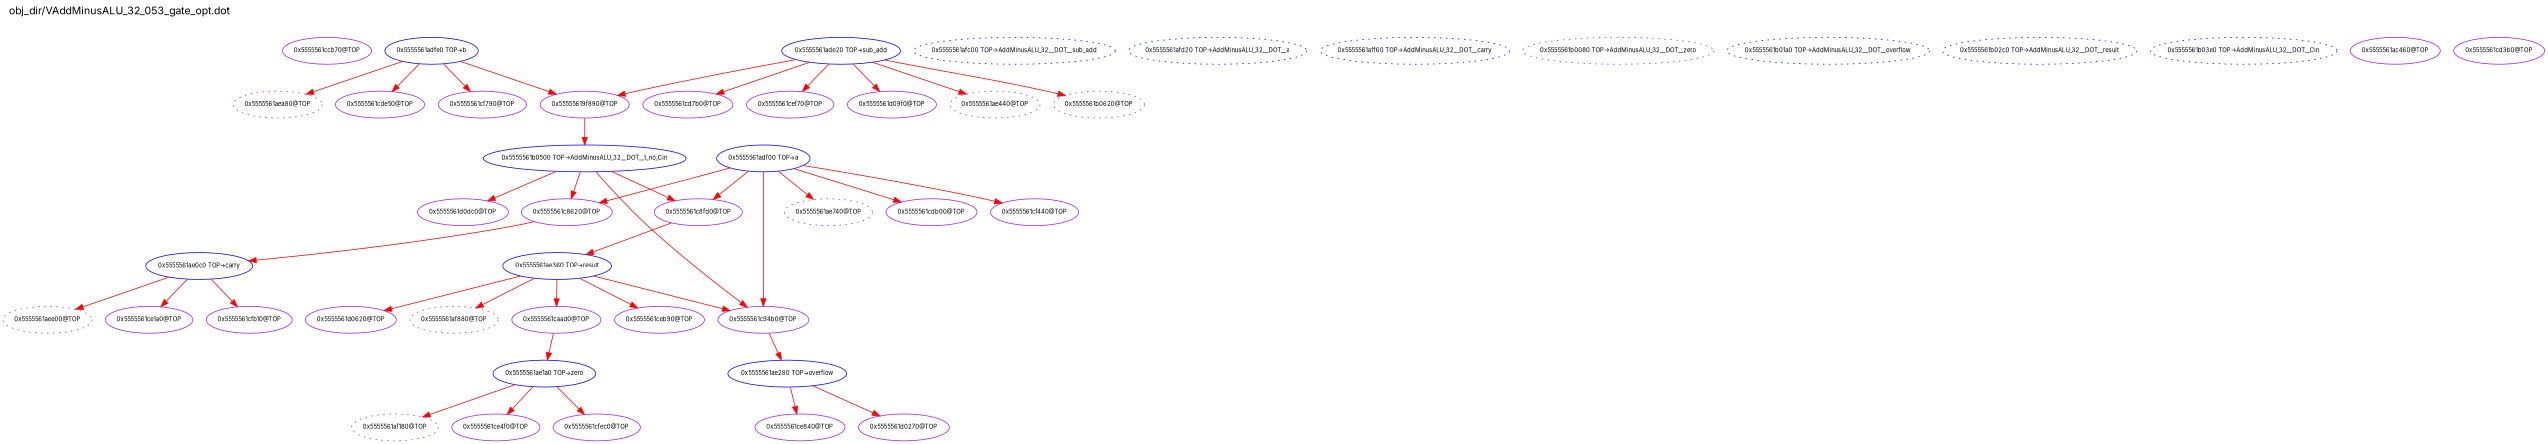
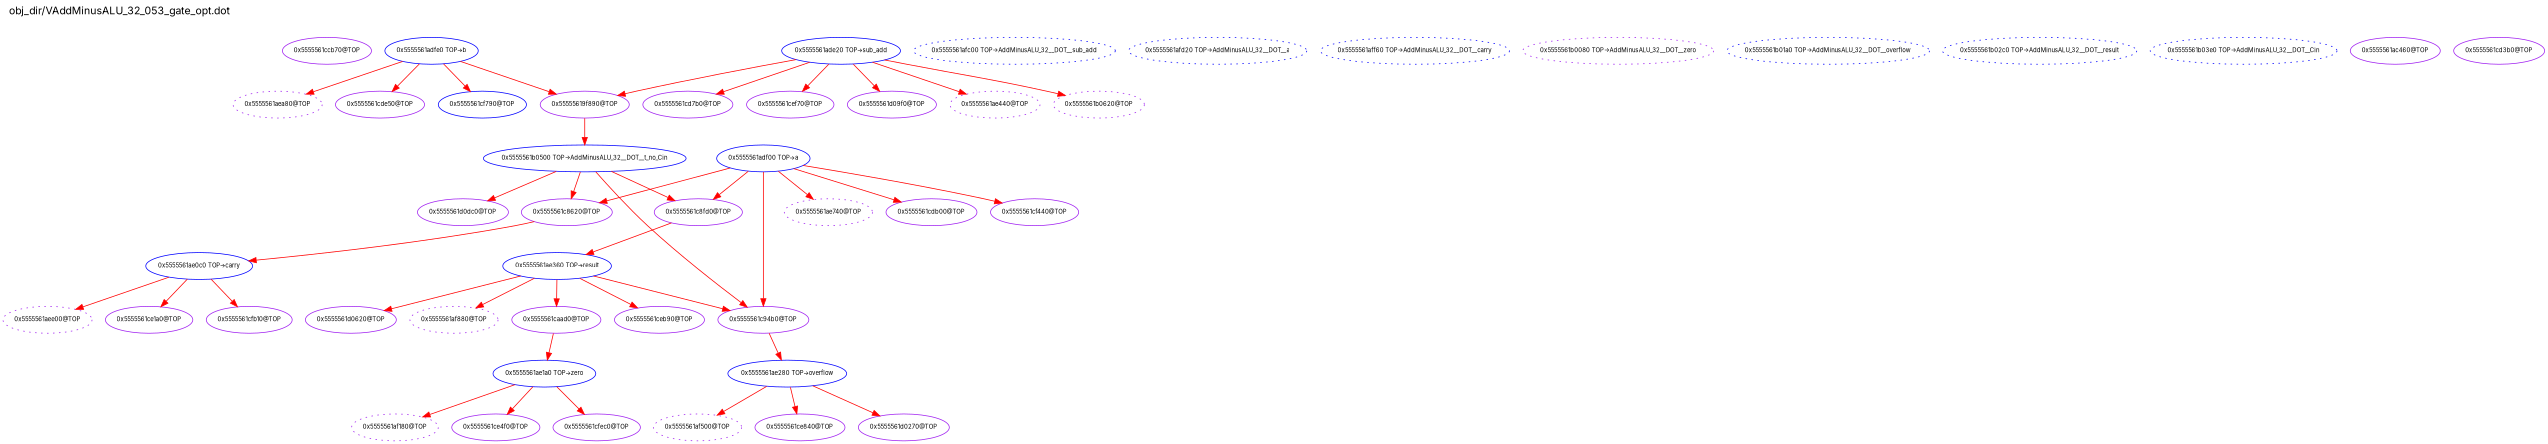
node "0x5555561cf790@TOP": color purple -> blue
node "0x5555561af500@TOP": added
